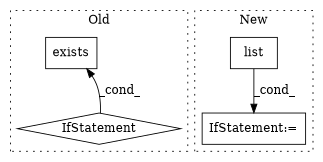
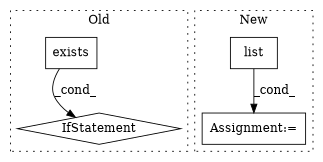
edge "IfStatement" -> "exists": reversed
node "IfStatement:=": label "IfStatement:=" -> "Assignment:="
